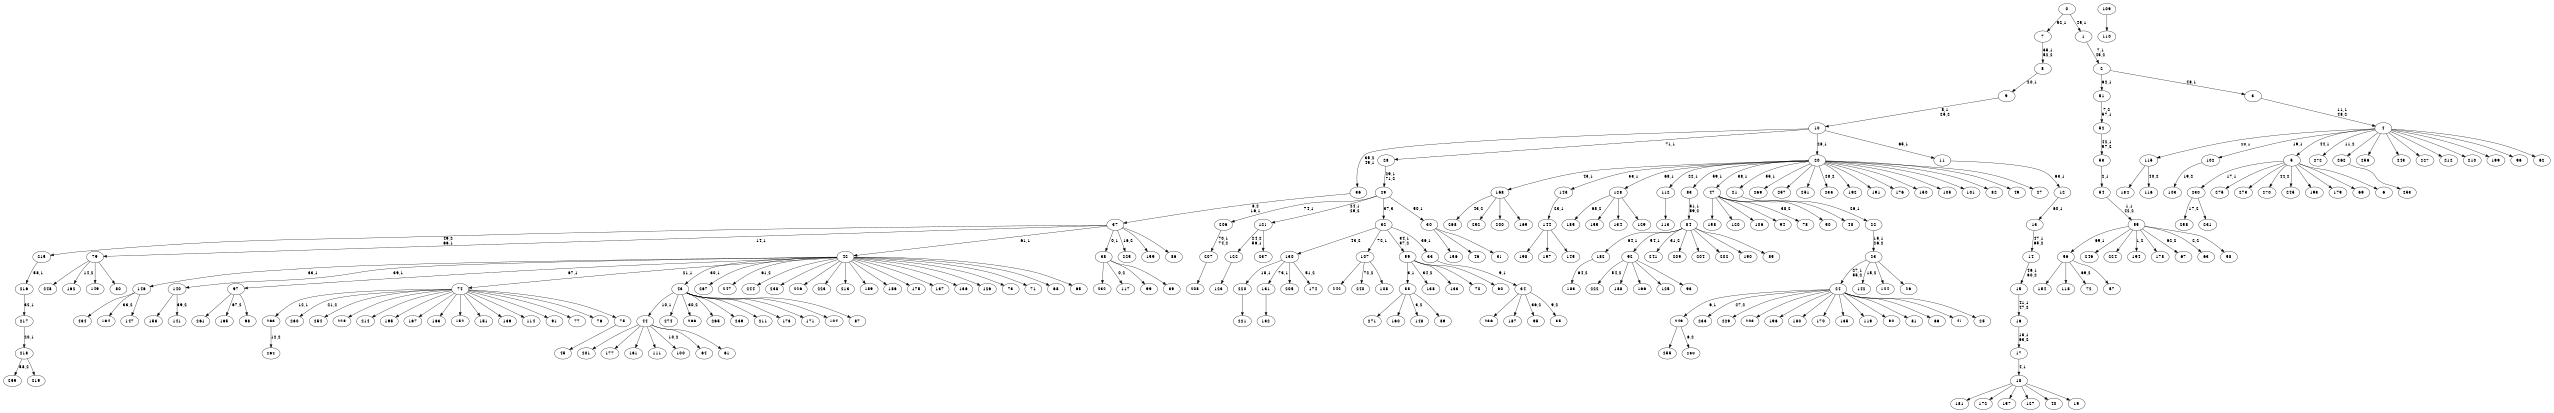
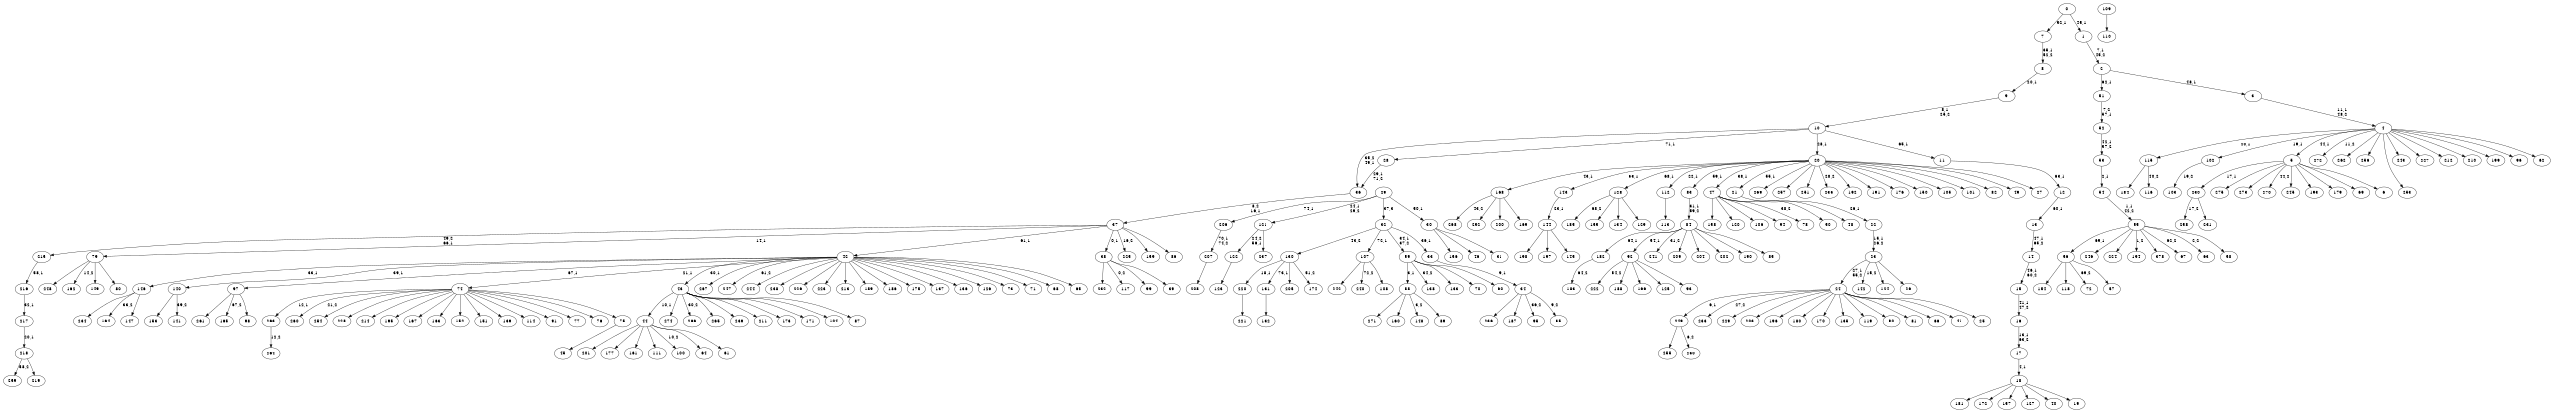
edge "262" -> "253": now "4" -> "253"
edge "28" -> "29": now "28" -> "36"
node "178": label "178" -> "378"
node "434": label "434" -> "234"
